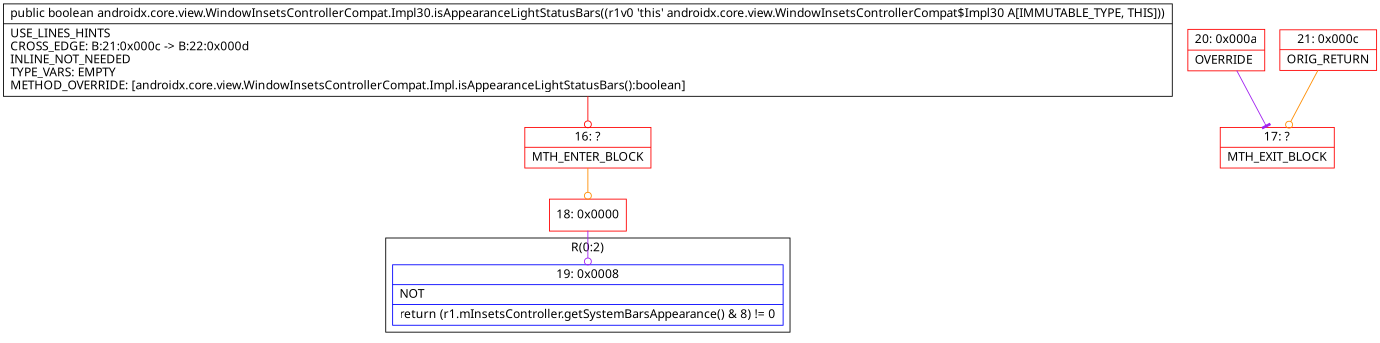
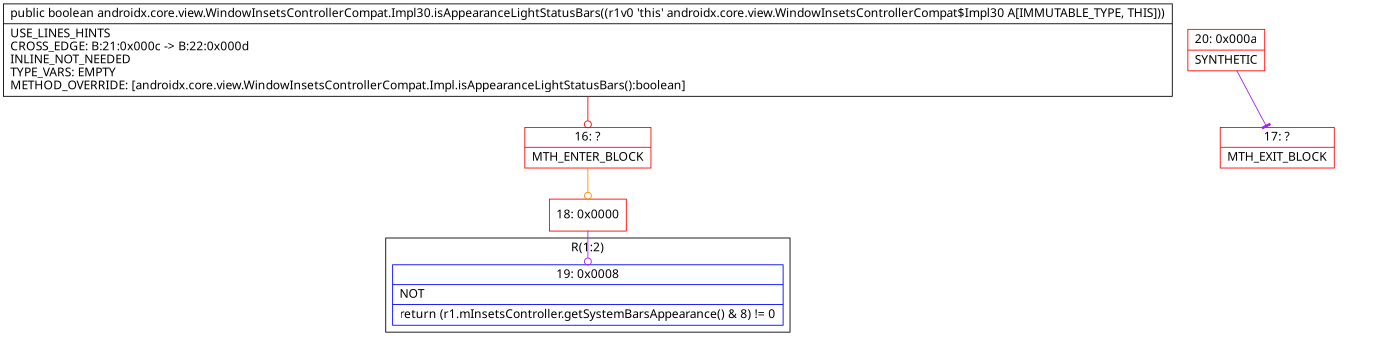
node "21: 0x000c": removed
node "20: 0x000a": text "OVERRIDE" -> "SYNTHETIC"
cluster "R(0:2)": label "R(0:2)" -> "R(1:2)"
